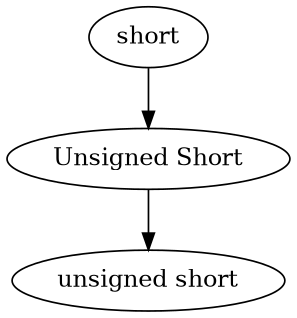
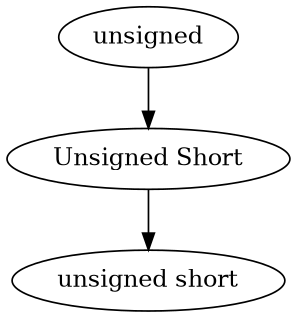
node "short": label "short" -> "unsigned"
